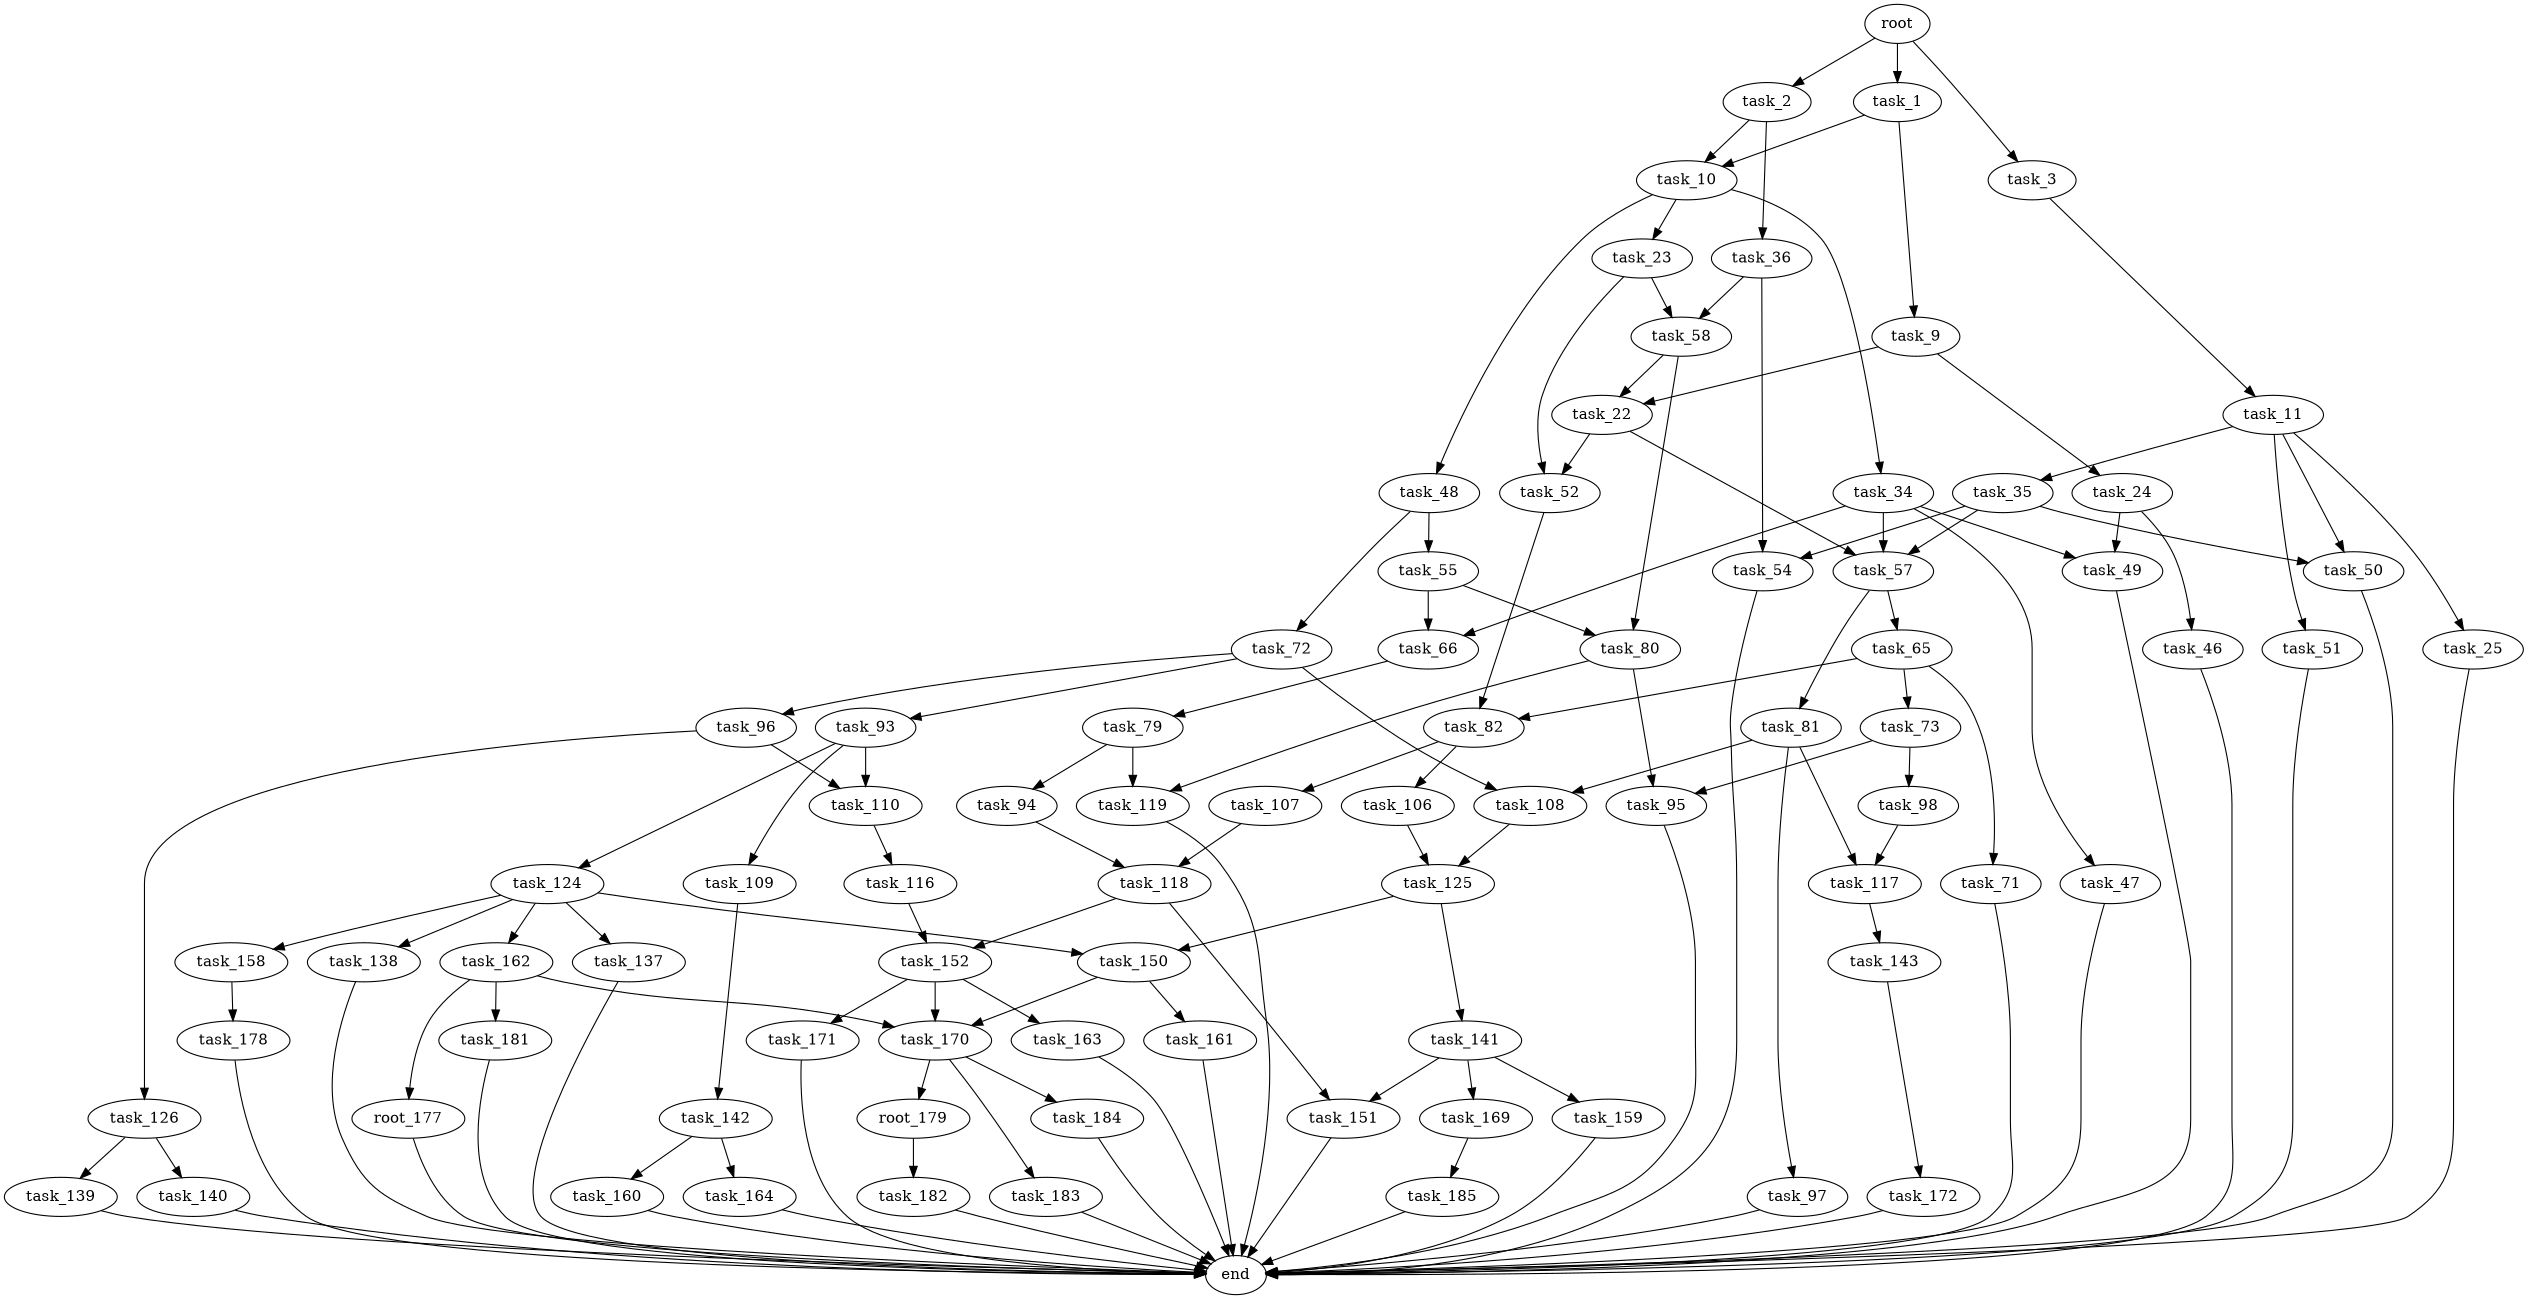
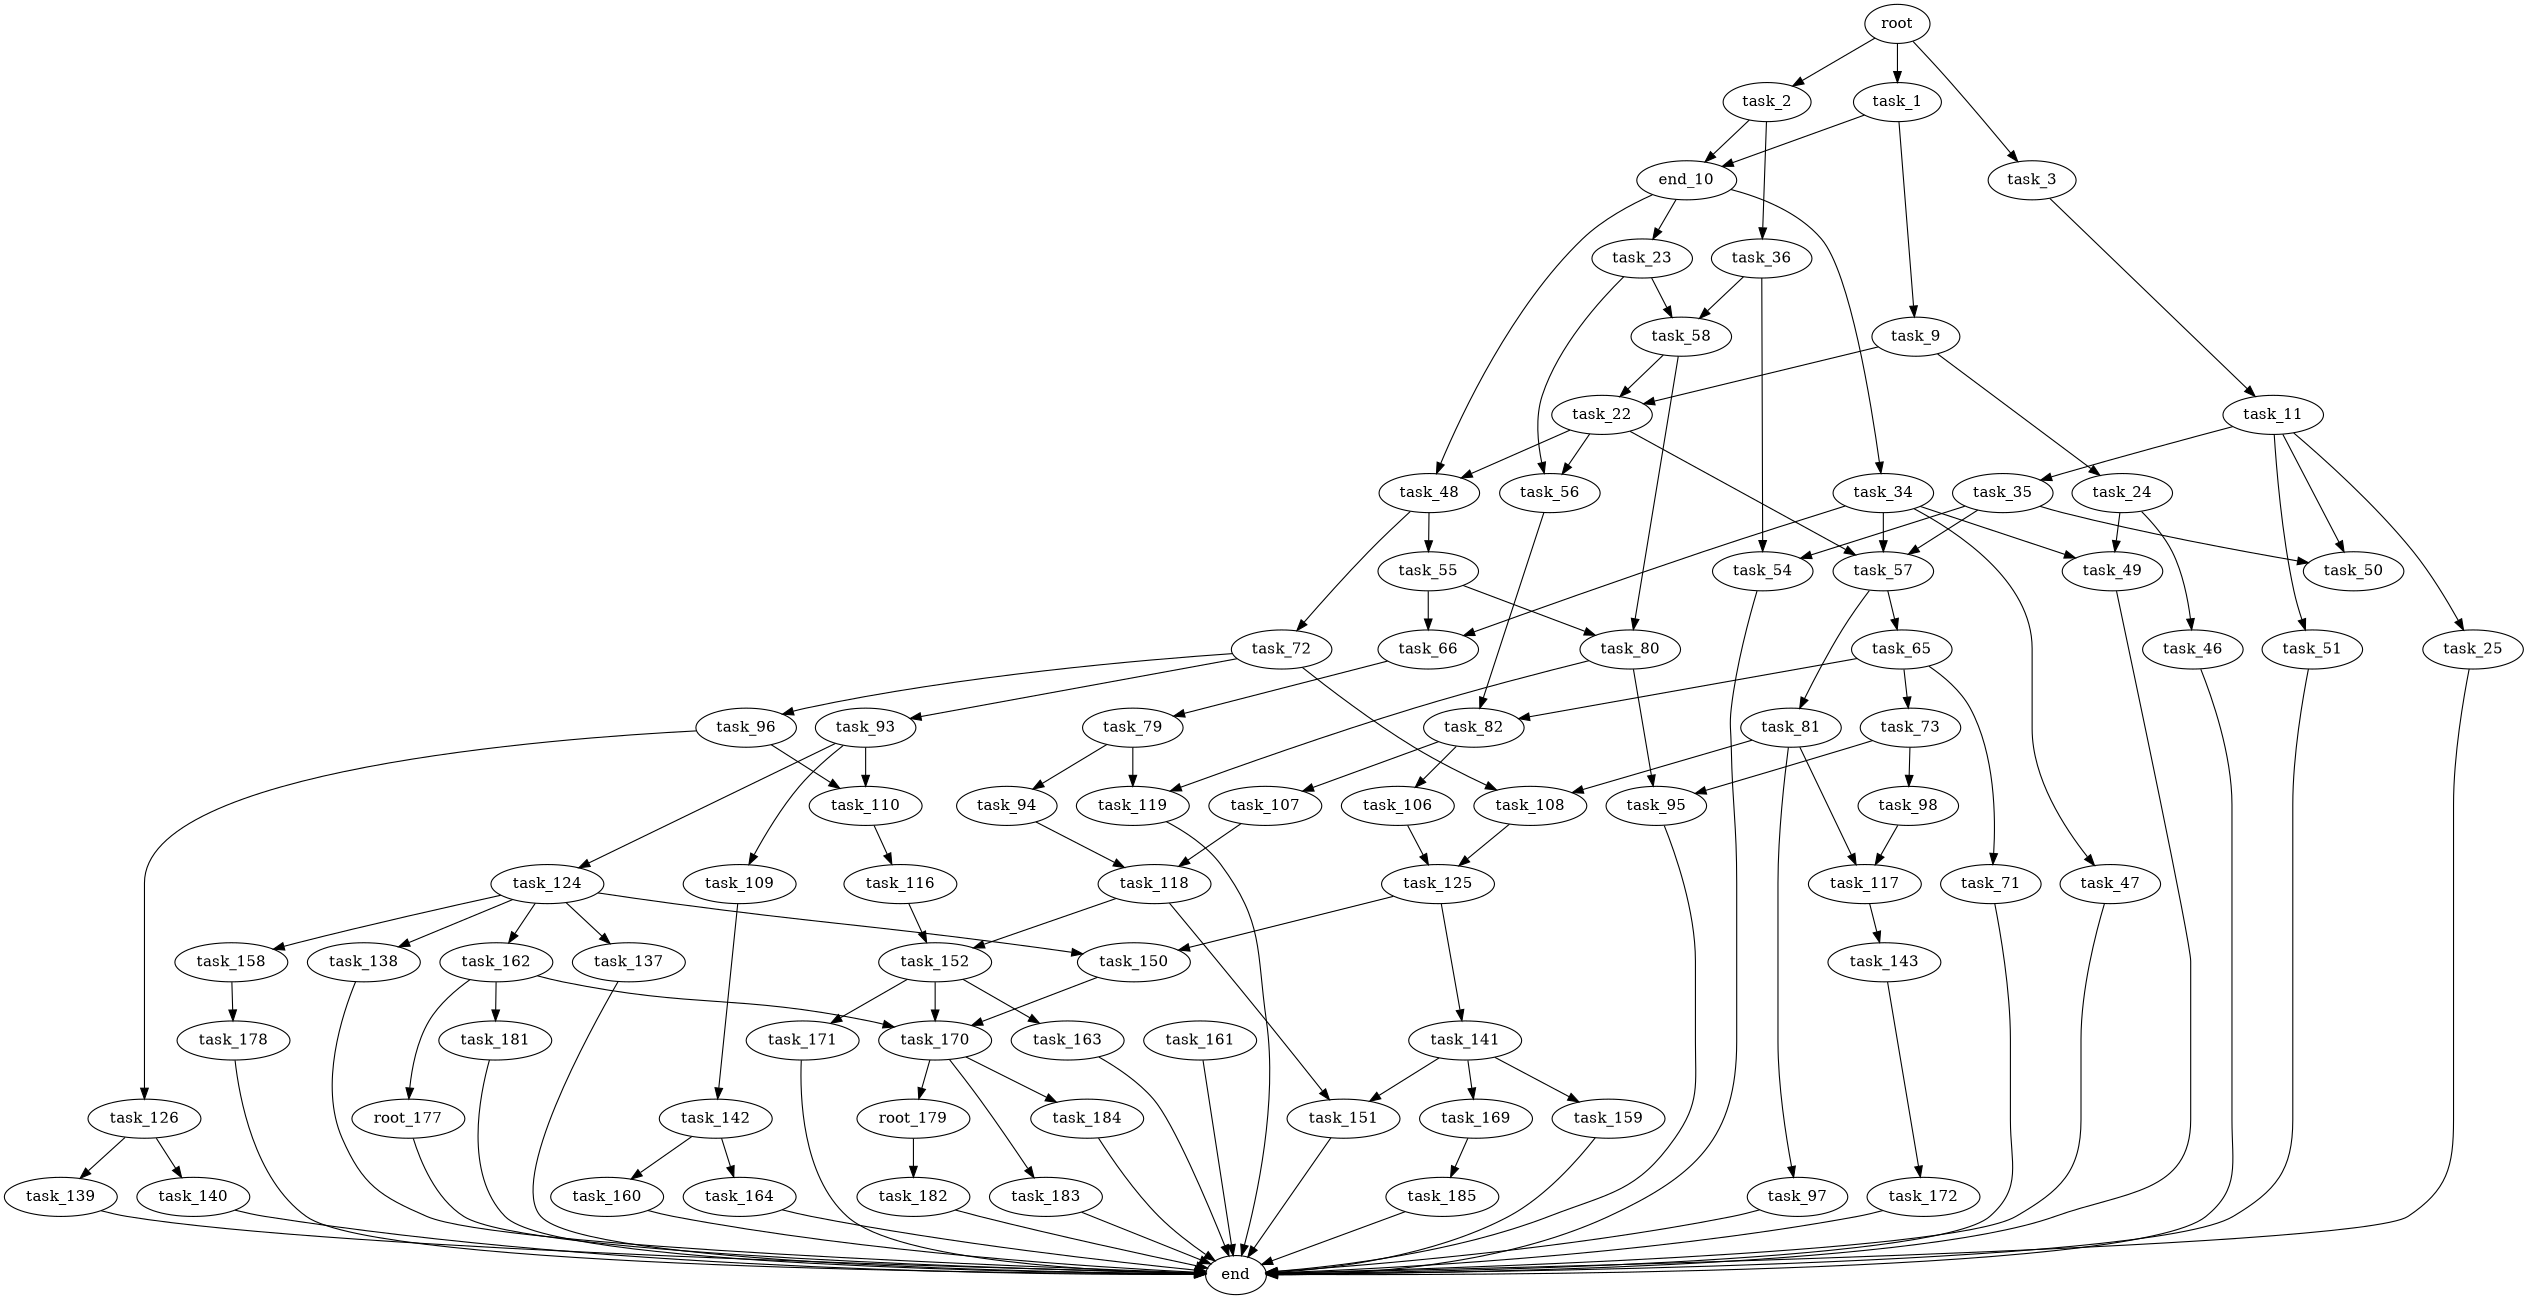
node "task_10": label "task_10" -> "end_10"
edge "task_22" -> "task_48": added
node "task_52": label "task_52" -> "task_56"
edge "task_150" -> "task_161": removed
edge "task_50" -> "end": removed
